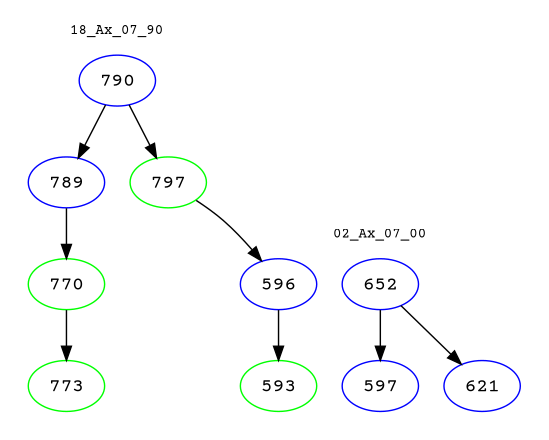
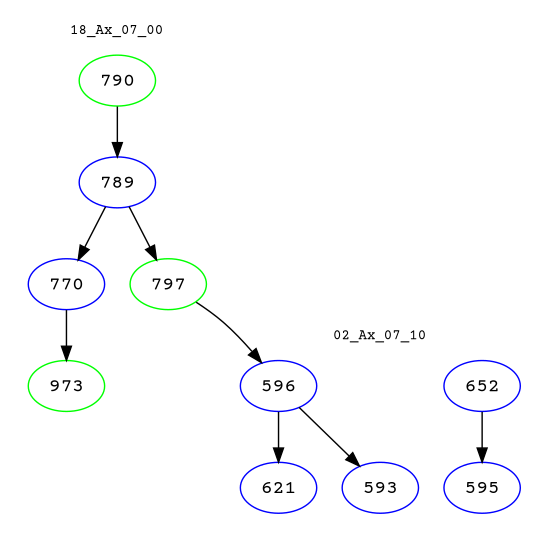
cluster "18_Ax_07_90": label "18_Ax_07_90" -> "18_Ax_07_00"
node "790": color blue -> green
edge "790" -> "797": now "789" -> "797"
cluster "02_Ax_07_00": label "02_Ax_07_00" -> "02_Ax_07_10"
node "770": color green -> blue
edge "652" -> "621": now "596" -> "621"
node "773": label "773" -> "973"
node "593": color green -> blue
node "597": label "597" -> "595"
